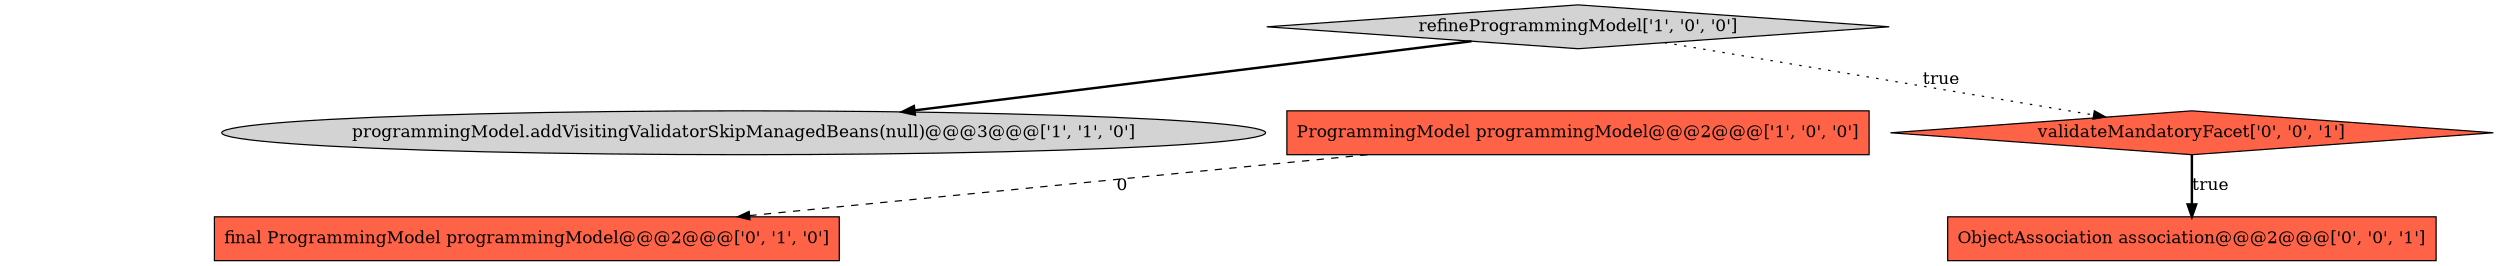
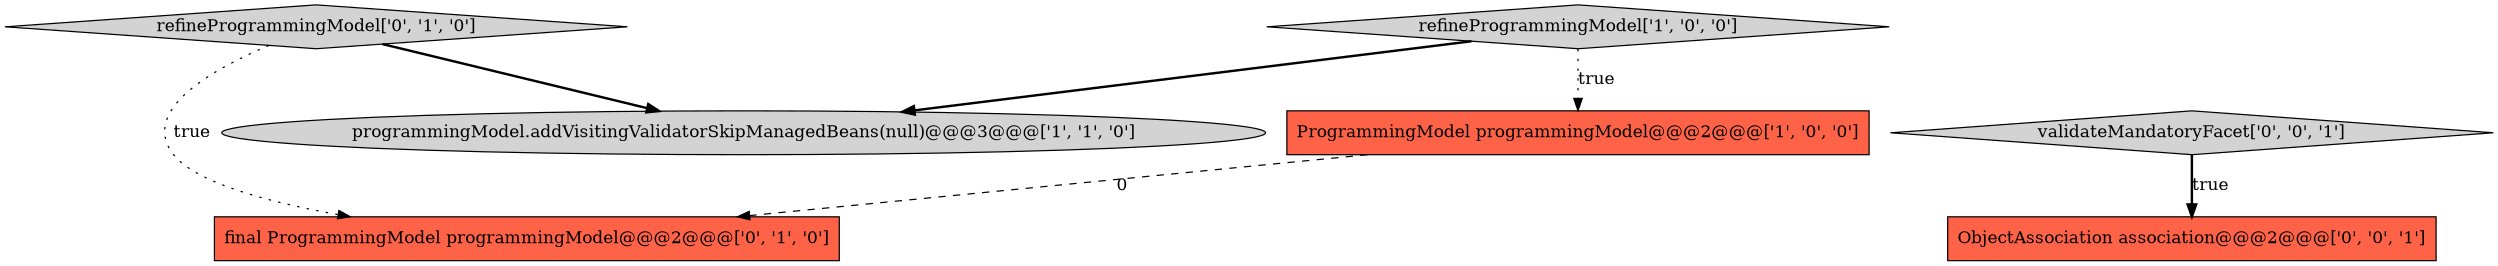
node "refineProgrammingModel['0', '1', '0']": added
edge "refineProgrammingModel['1', '0', '0']" -> "validateMandatoryFacet['0', '0', '1']": now "refineProgrammingModel['1', '0', '0']" -> "ProgrammingModel programmingModel@@@2@@@['1', '0', '0']"
node "validateMandatoryFacet['0', '0', '1']": fillcolor tomato -> lightgray
